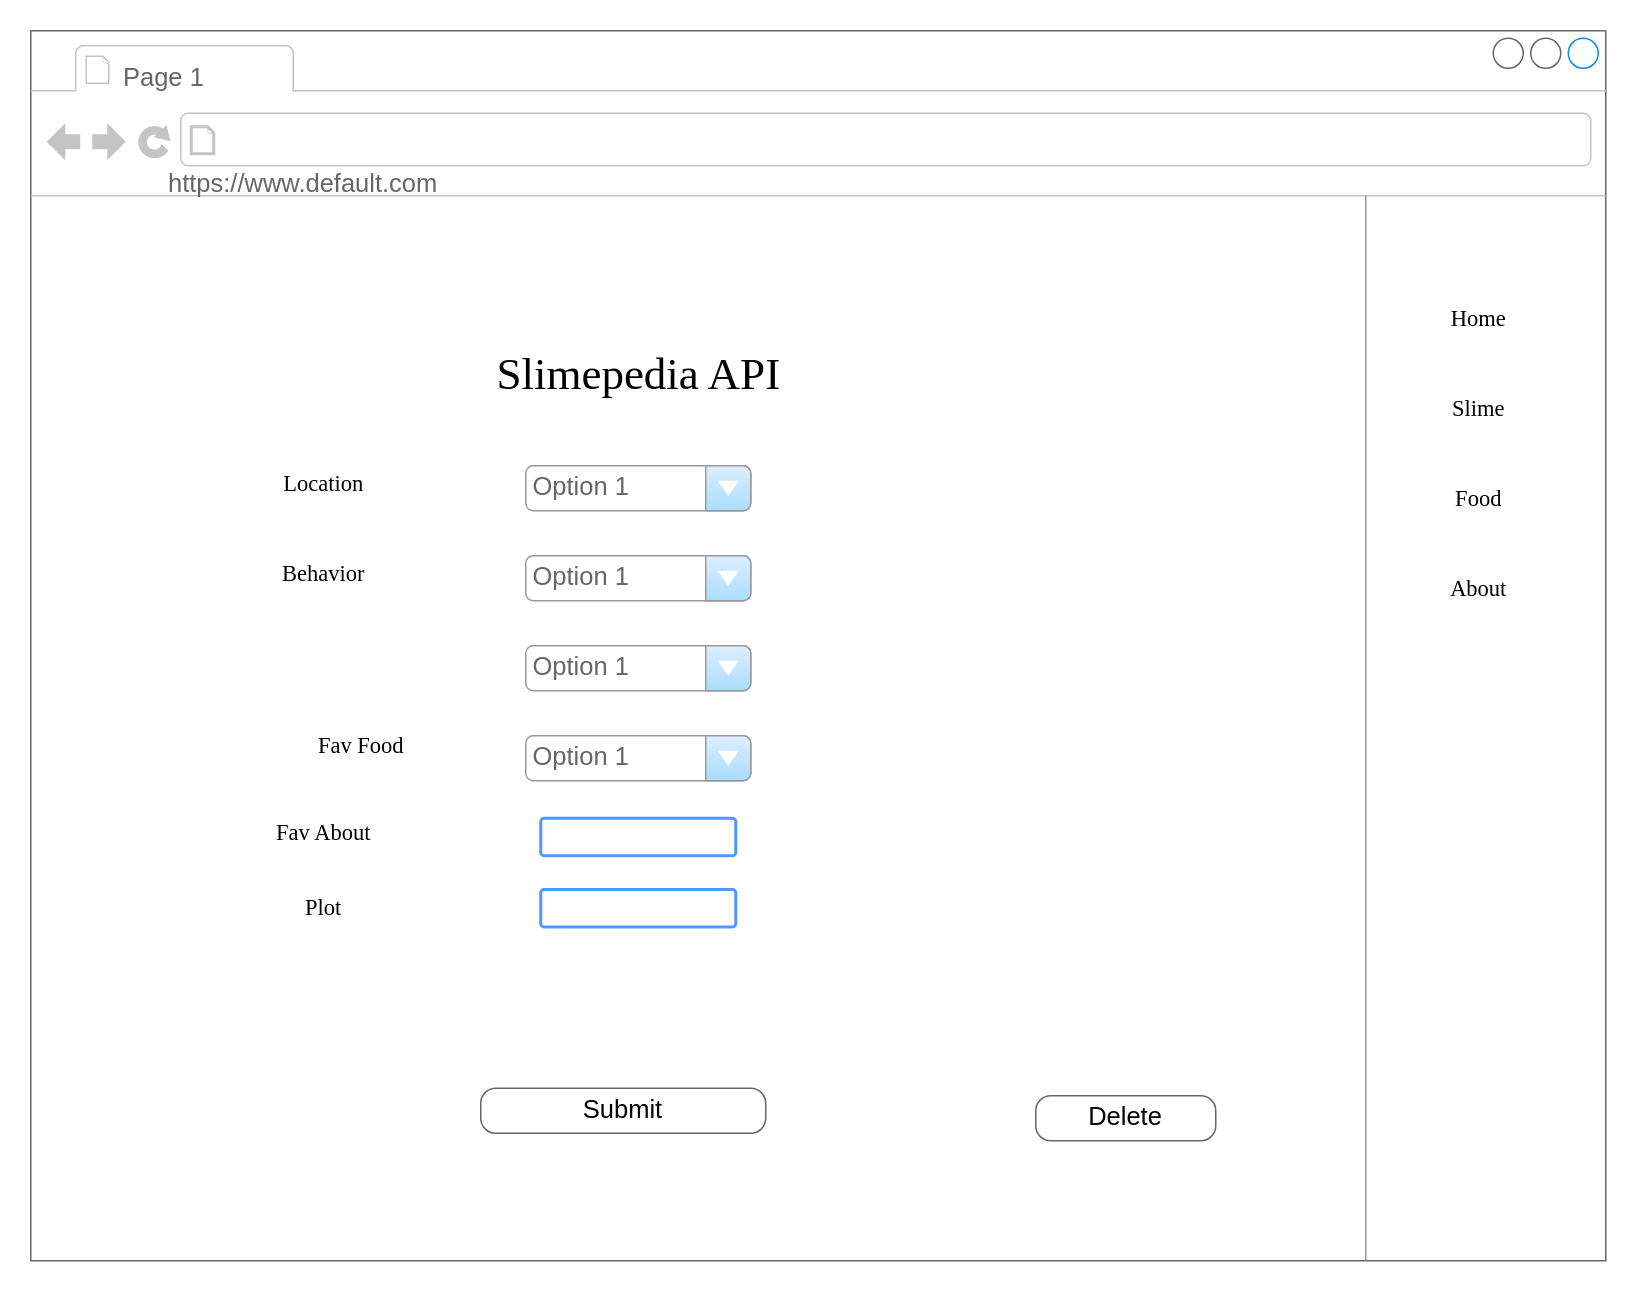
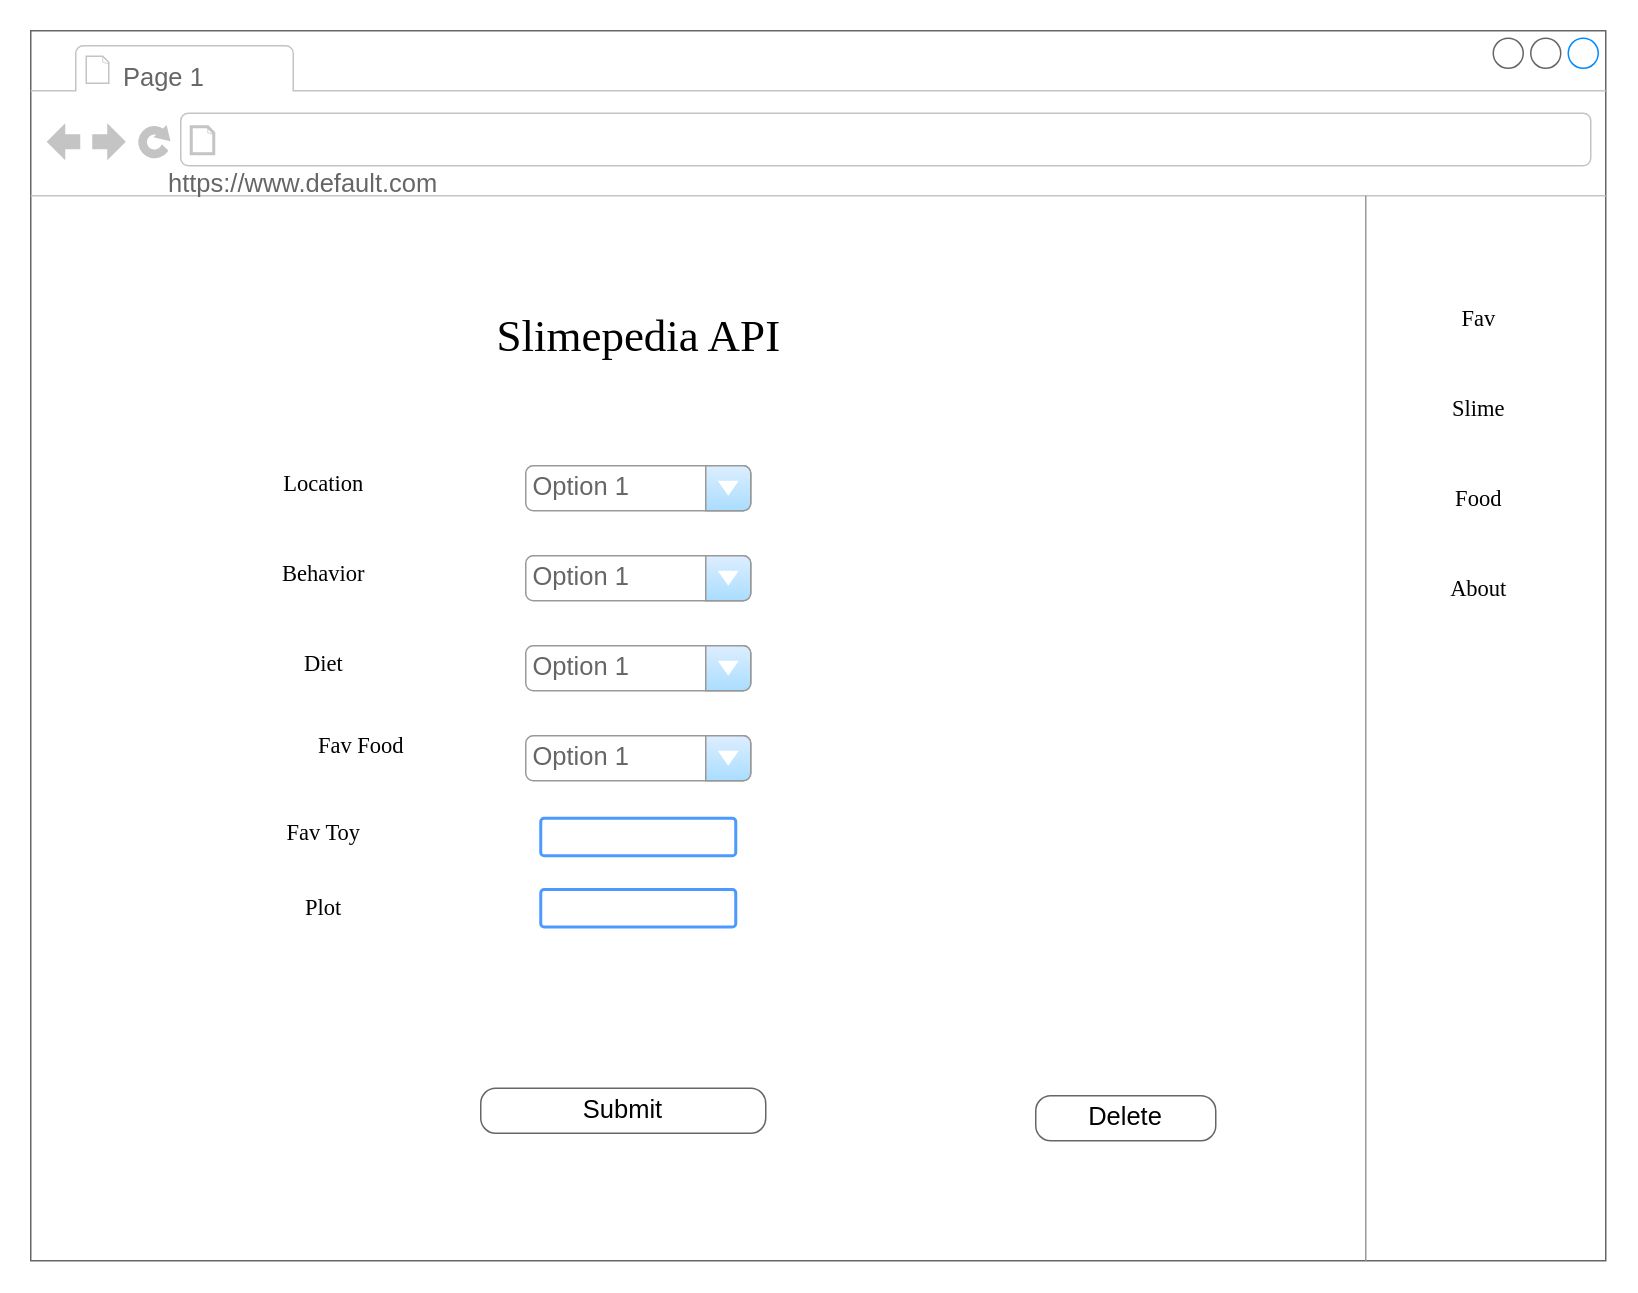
node "Home": label "Home" -> "Fav"
node "Slimepedia API": moved (638, 376) -> (638, 338)
node "Diet": added
node "Fav About": label "Fav About" -> "Fav Toy"
